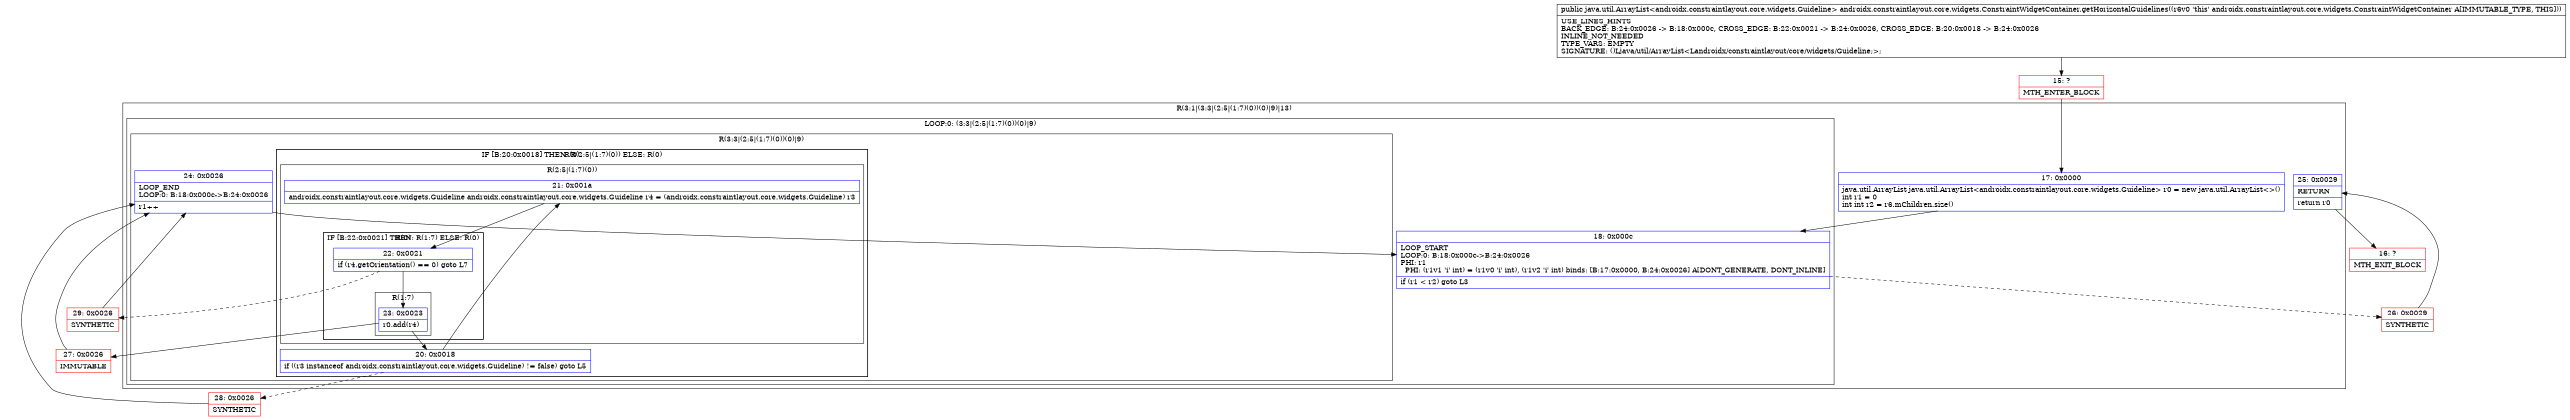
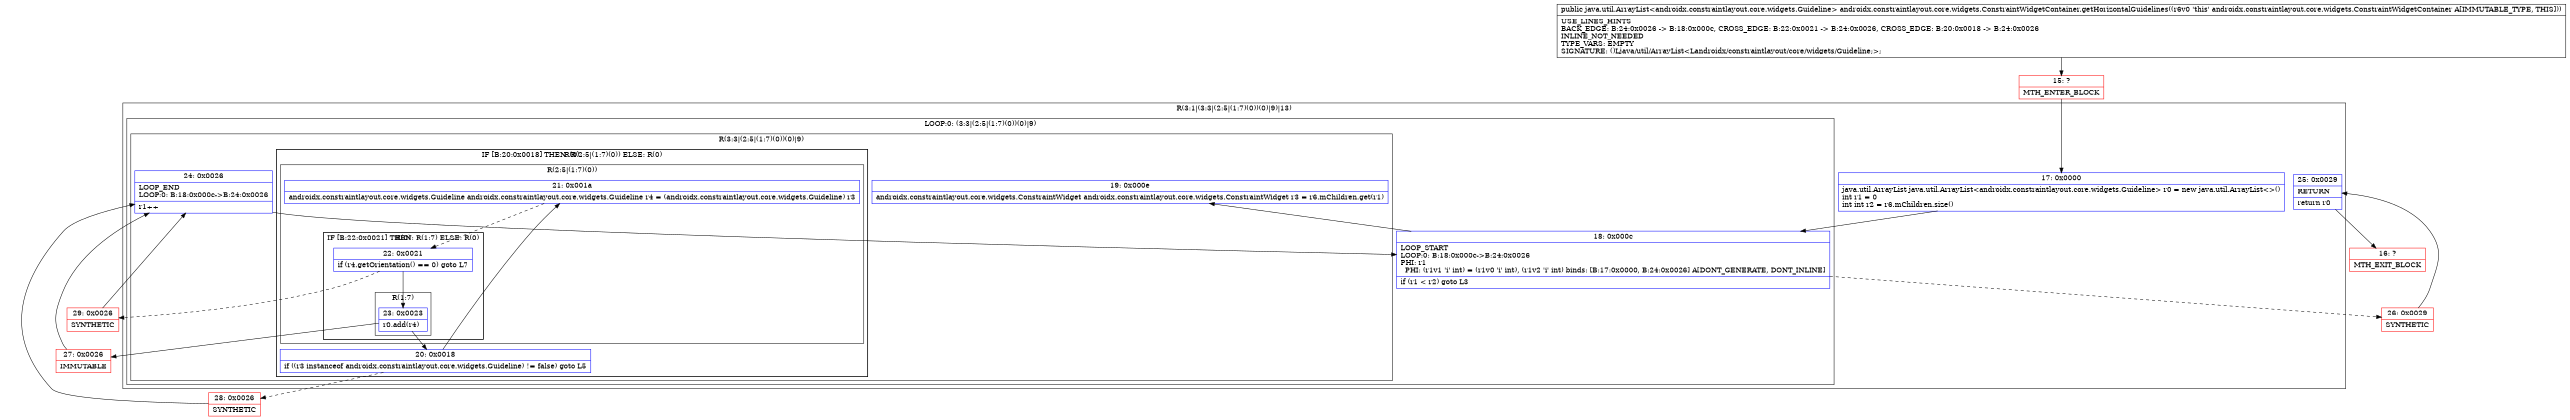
node "19: 0x000e": added
edge "21: 0x001a" -> "22: 0x0021": style solid -> dashed
